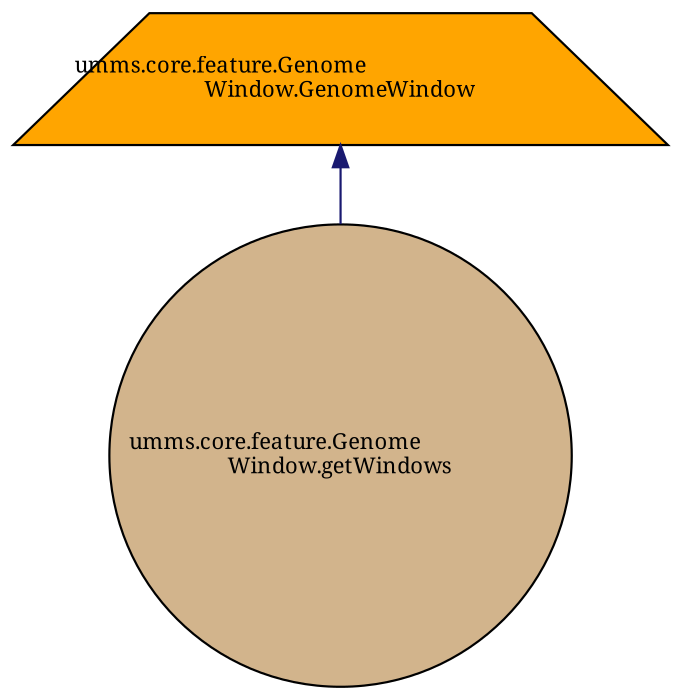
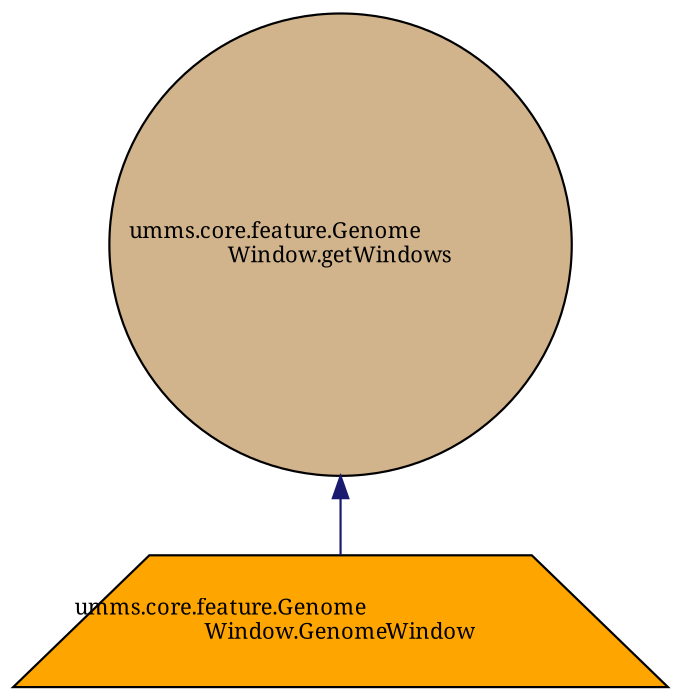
edge "umms.core.feature.Genome Window.getWindows" -> "umms.core.feature.Genome Window.GenomeWindow": reversed
